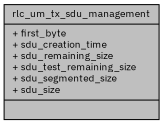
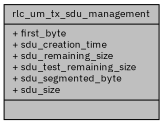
node "rlc_um_tx_sdu_management": text "+ sdu_segmented_size" -> "+ sdu_segmented_byte"
